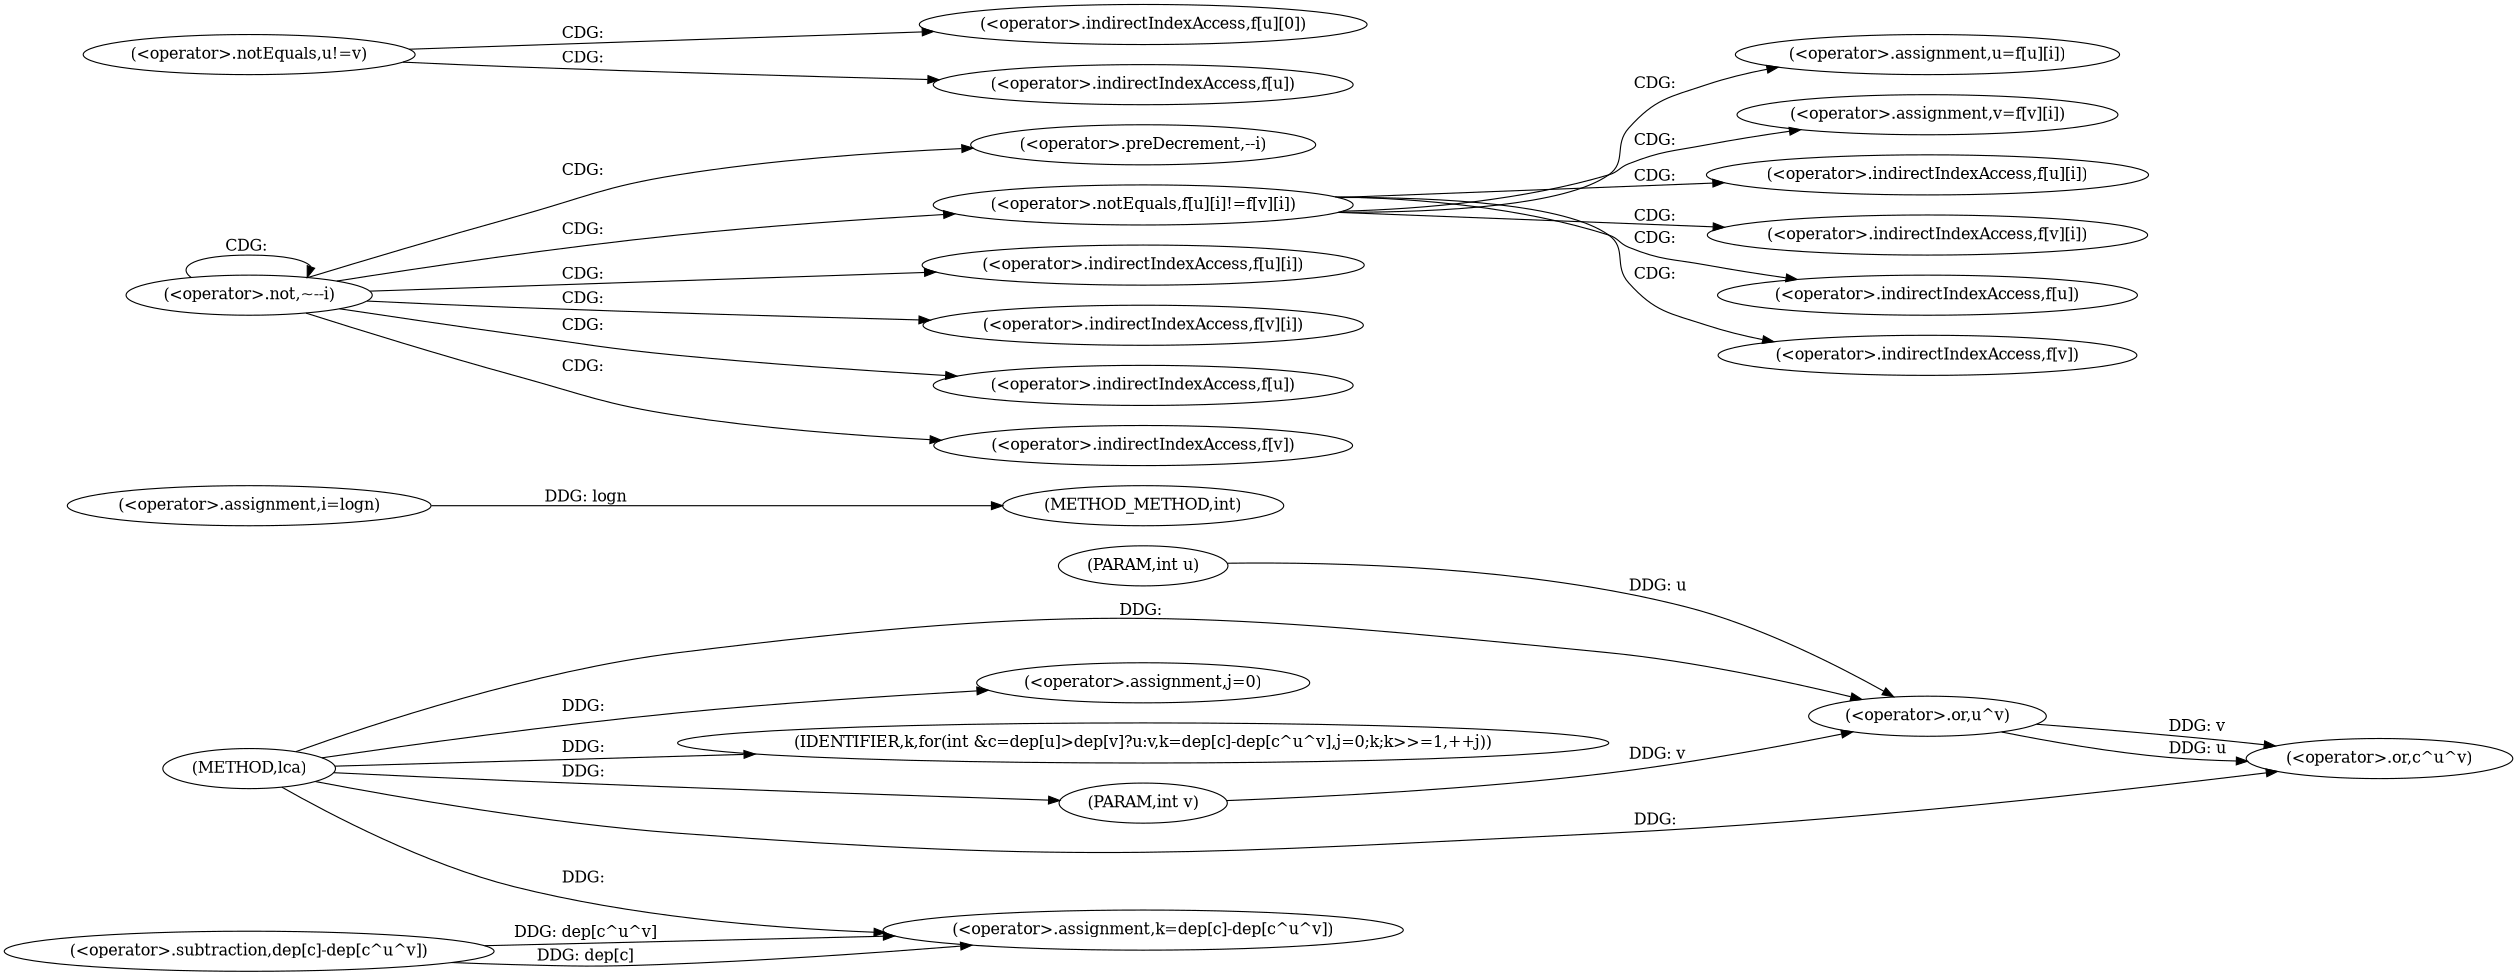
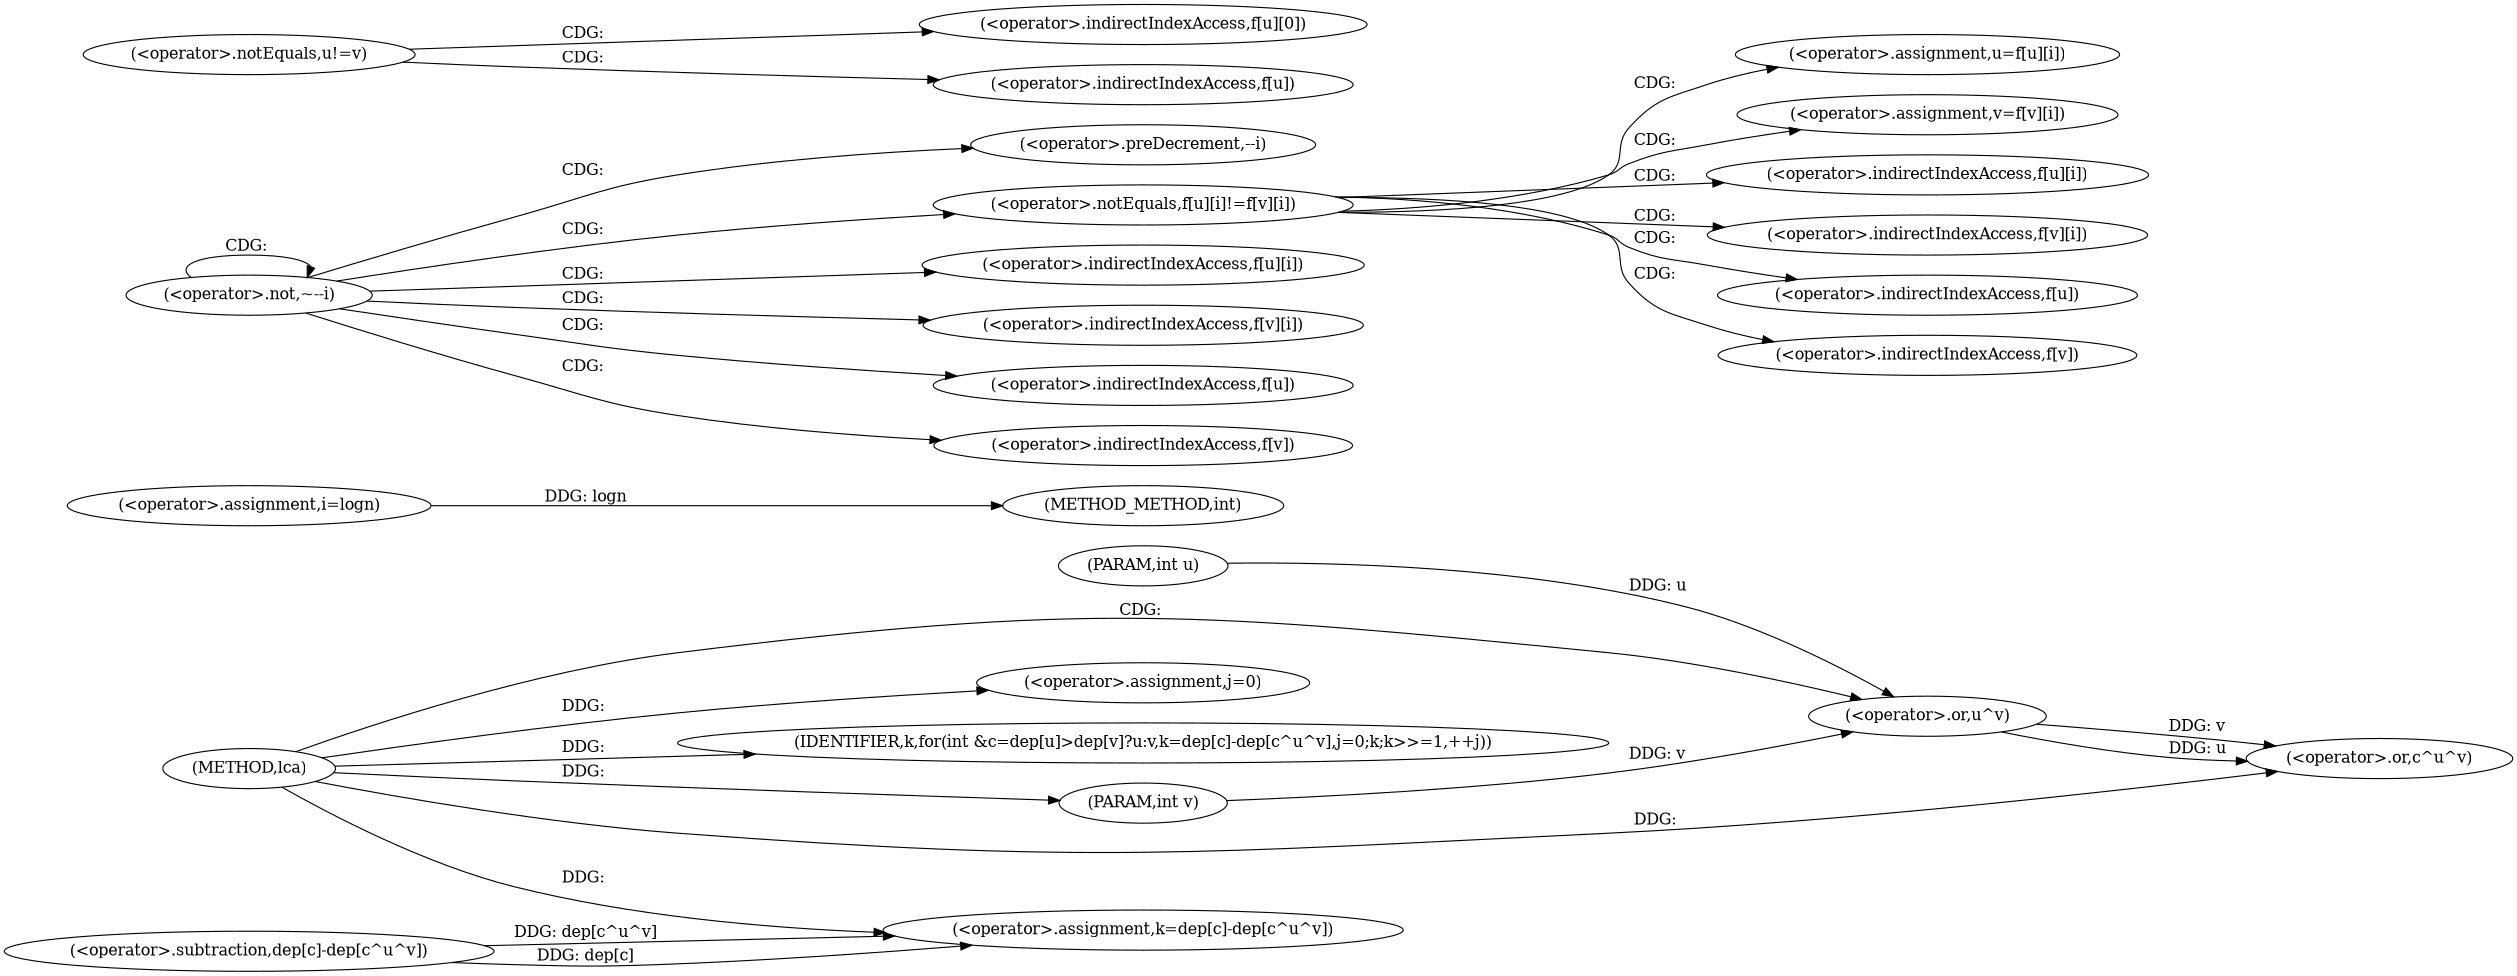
edge "(METHOD,lca)" -> "(<operator>.or,u^v)": label "DDG: " -> "CDG: "
